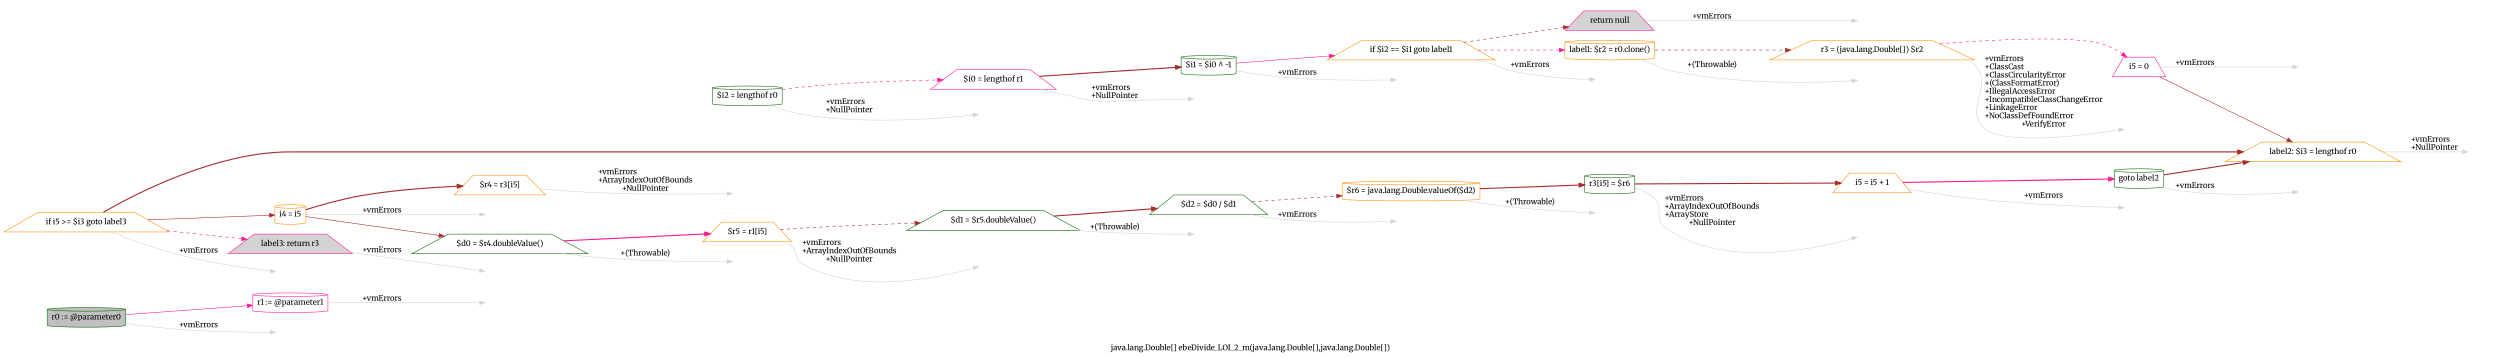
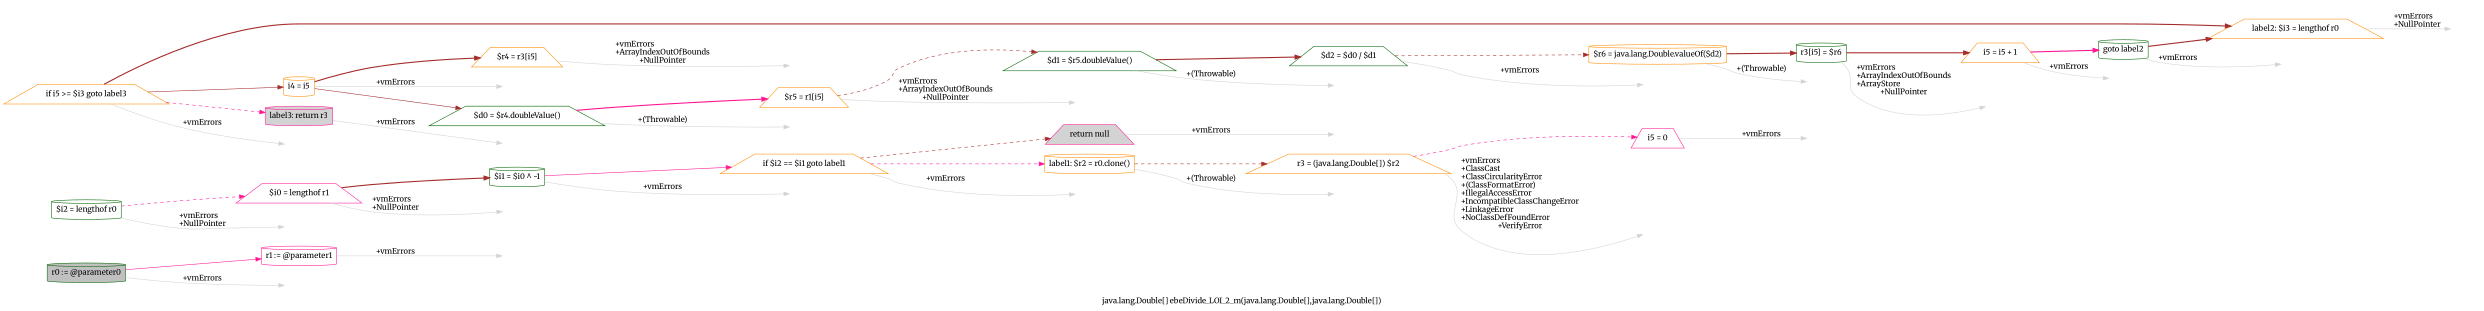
edge "i5 = 0" -> "label2: $i3 = lengthof r0": removed
node "label3: return r3": shape trapezium -> cylinder
